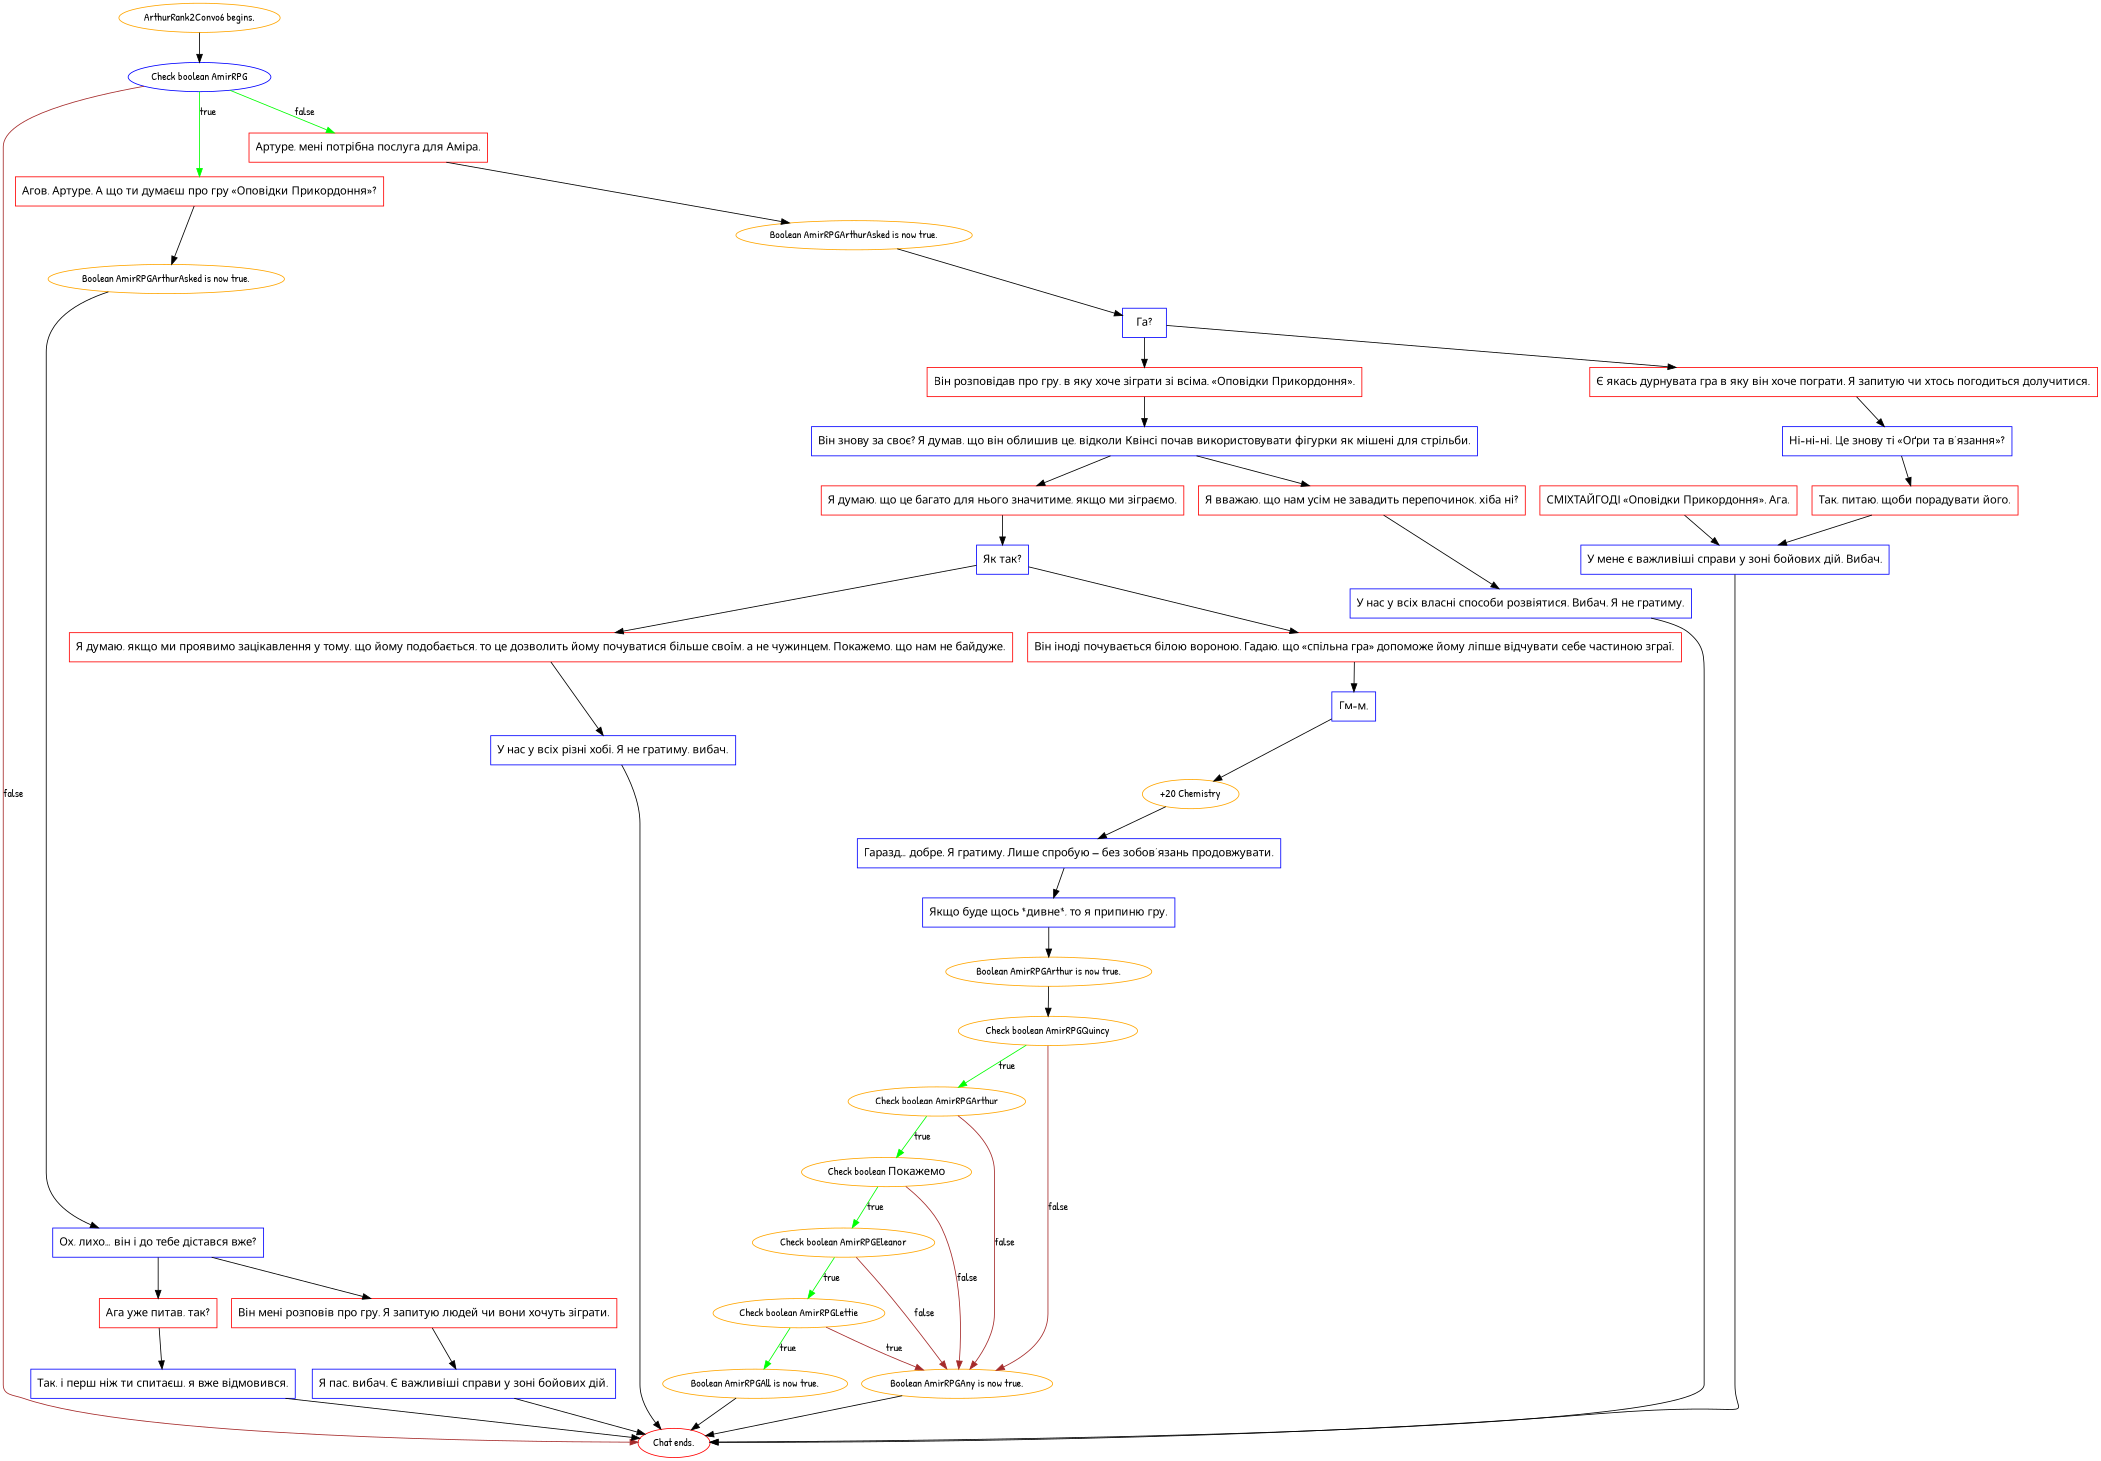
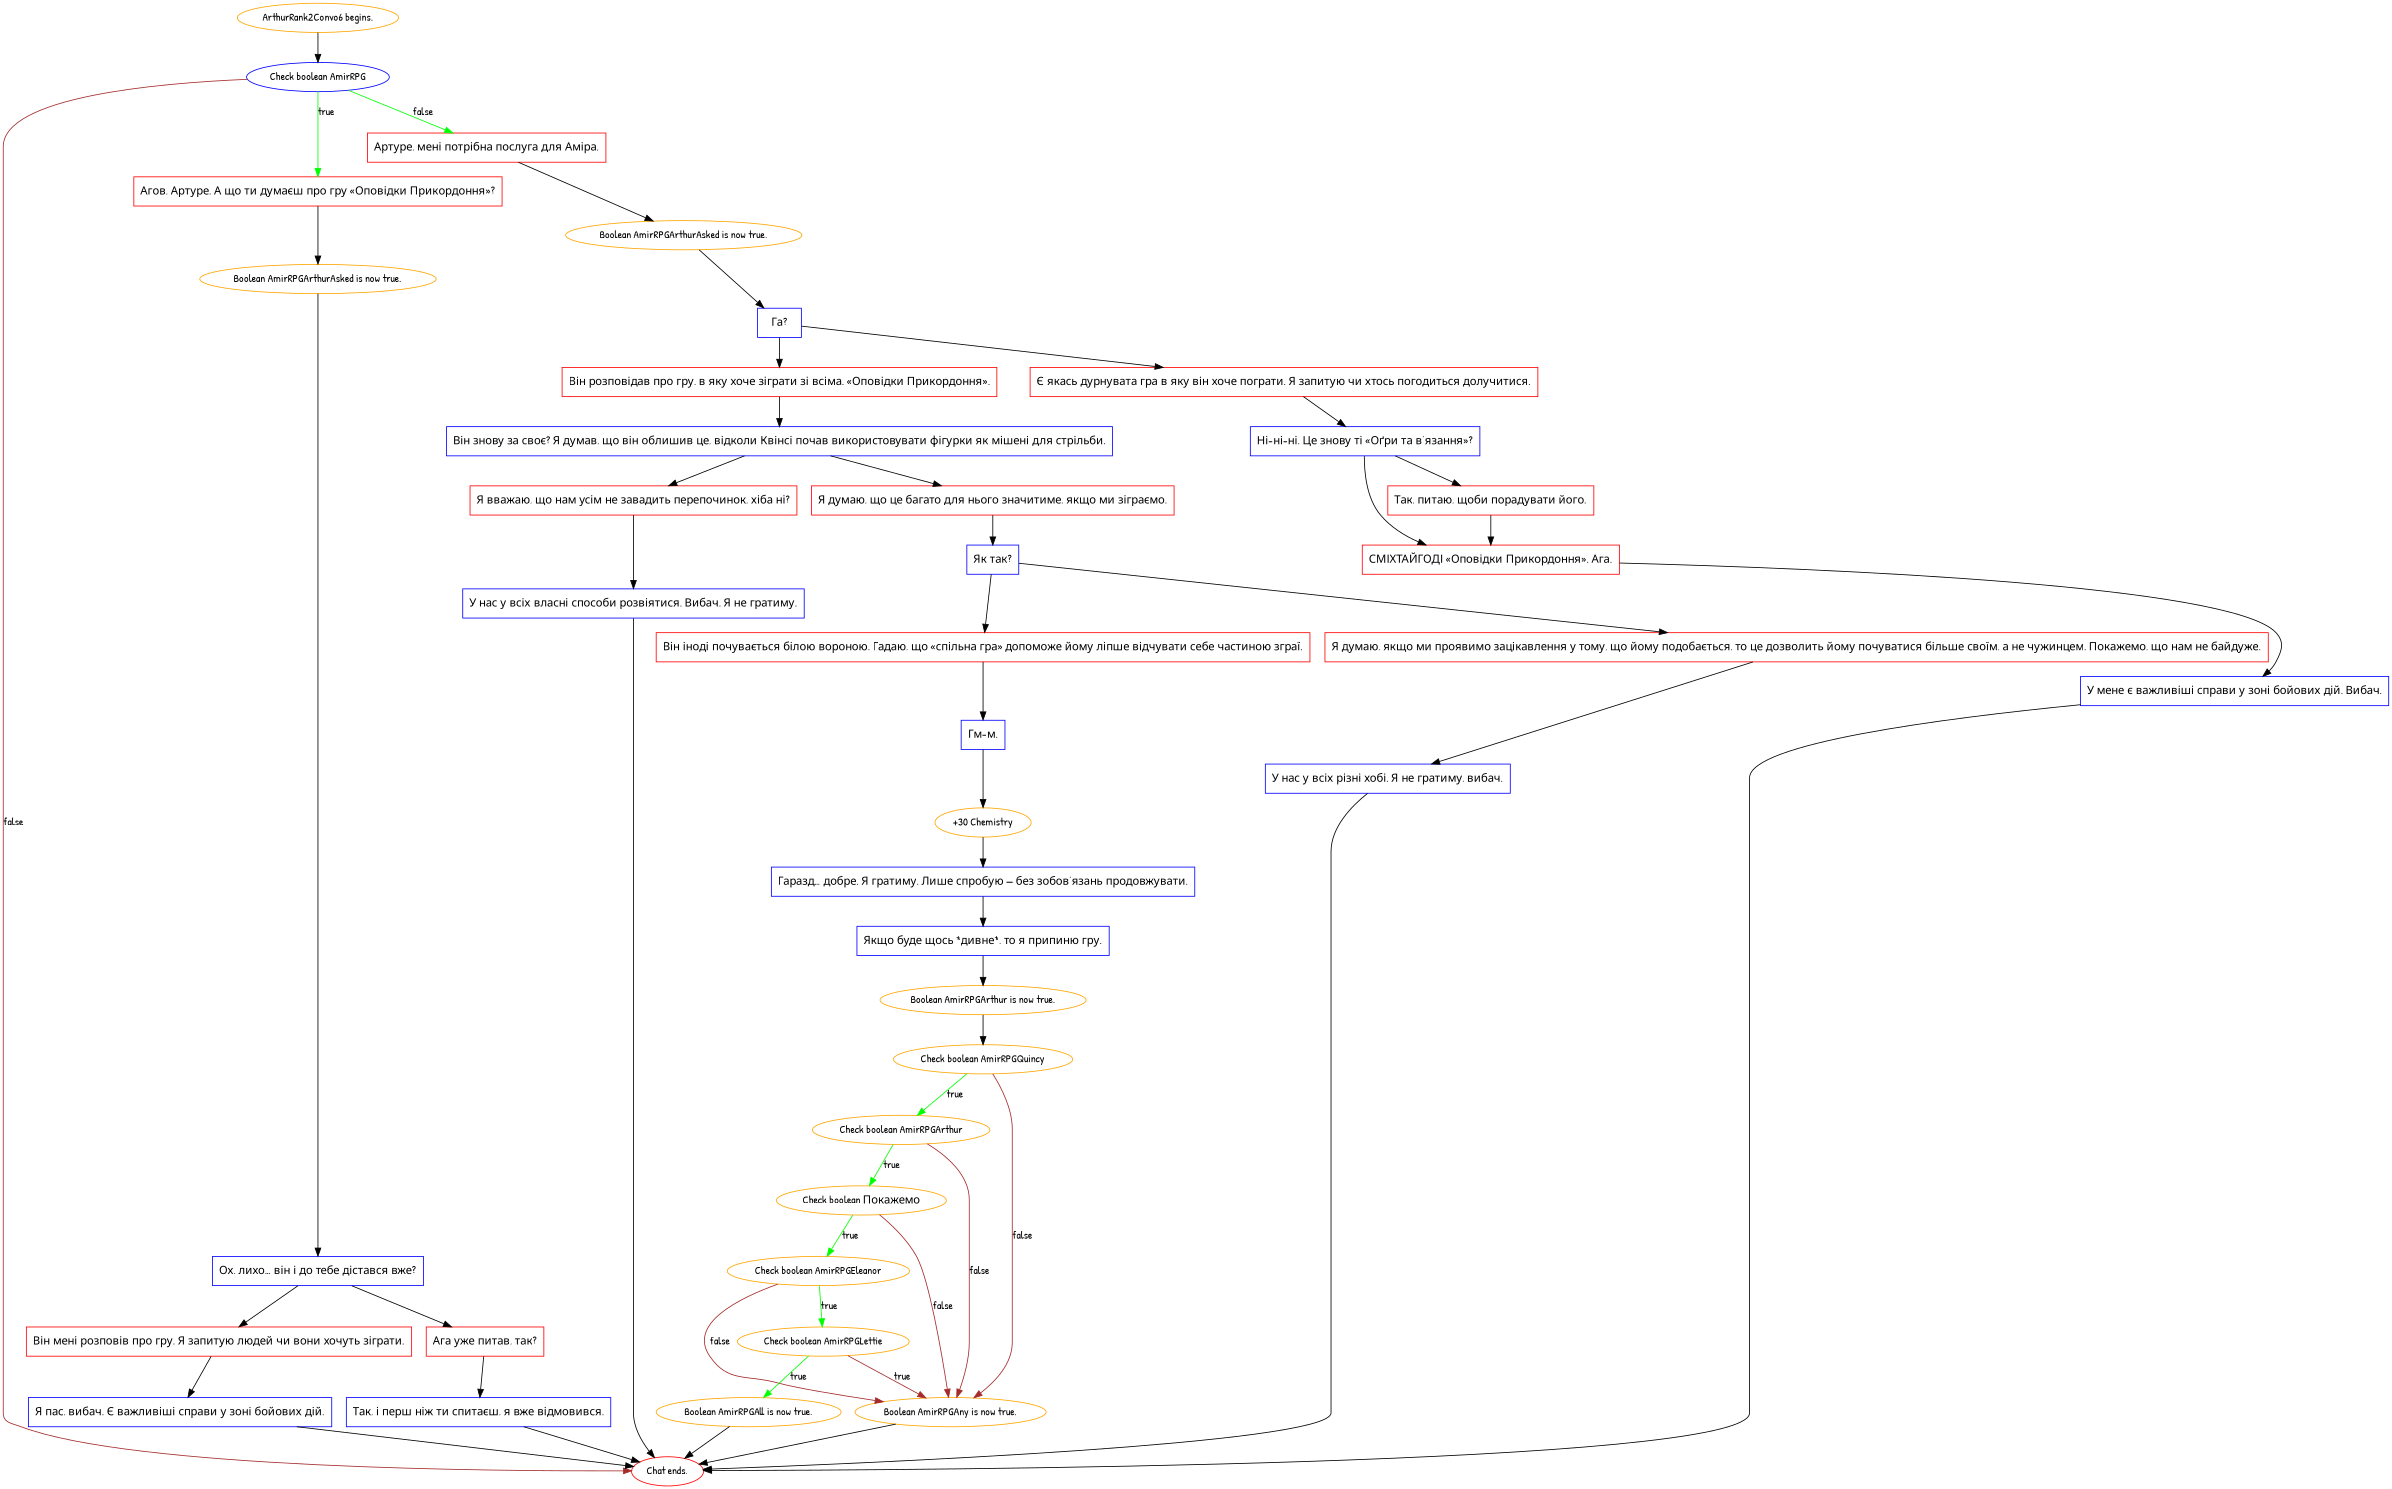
edge "Ні-ні-ні. Це знову ті «Оґри та в’язання»?" -> "СМІХТАЙГОДІ «Оповідки Прикордоння». Ага.": added
edge "Так, питаю, щоби порадувати його." -> "У мене є важливіші справи у зоні бойових дій. Вибач.": now "Так, питаю, щоби порадувати його." -> "СМІХТАЙГОДІ «Оповідки Прикордоння». Ага."
node "+20 Chemistry": label "+20 Chemistry" -> "+30 Chemistry"
